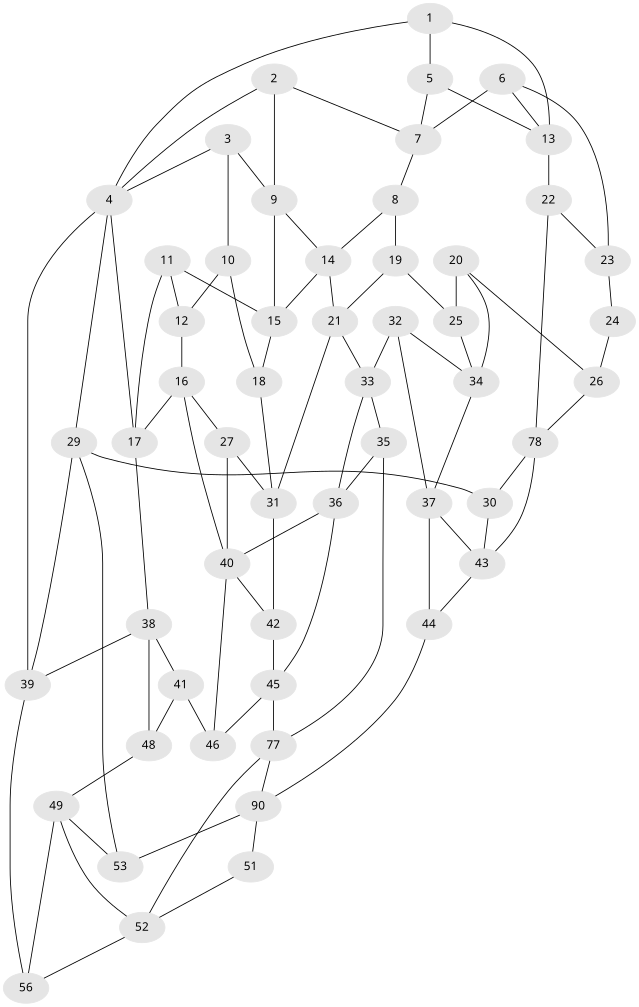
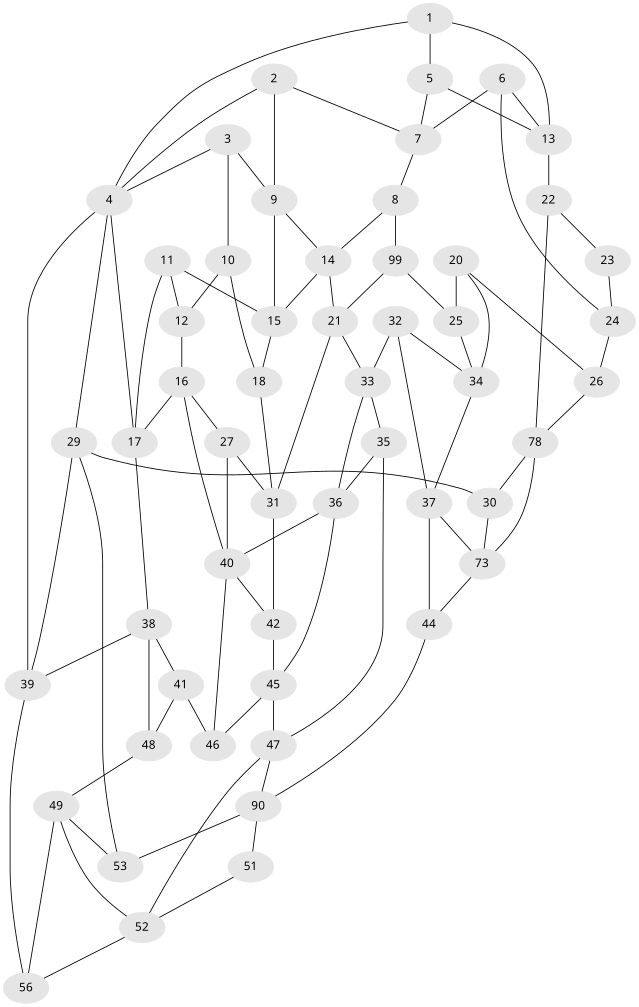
edge "6" -- "23": now "6" -- "24"
node "19": label "19" -> "99"
node "43": label "43" -> "73"
node "77": label "77" -> "47"
